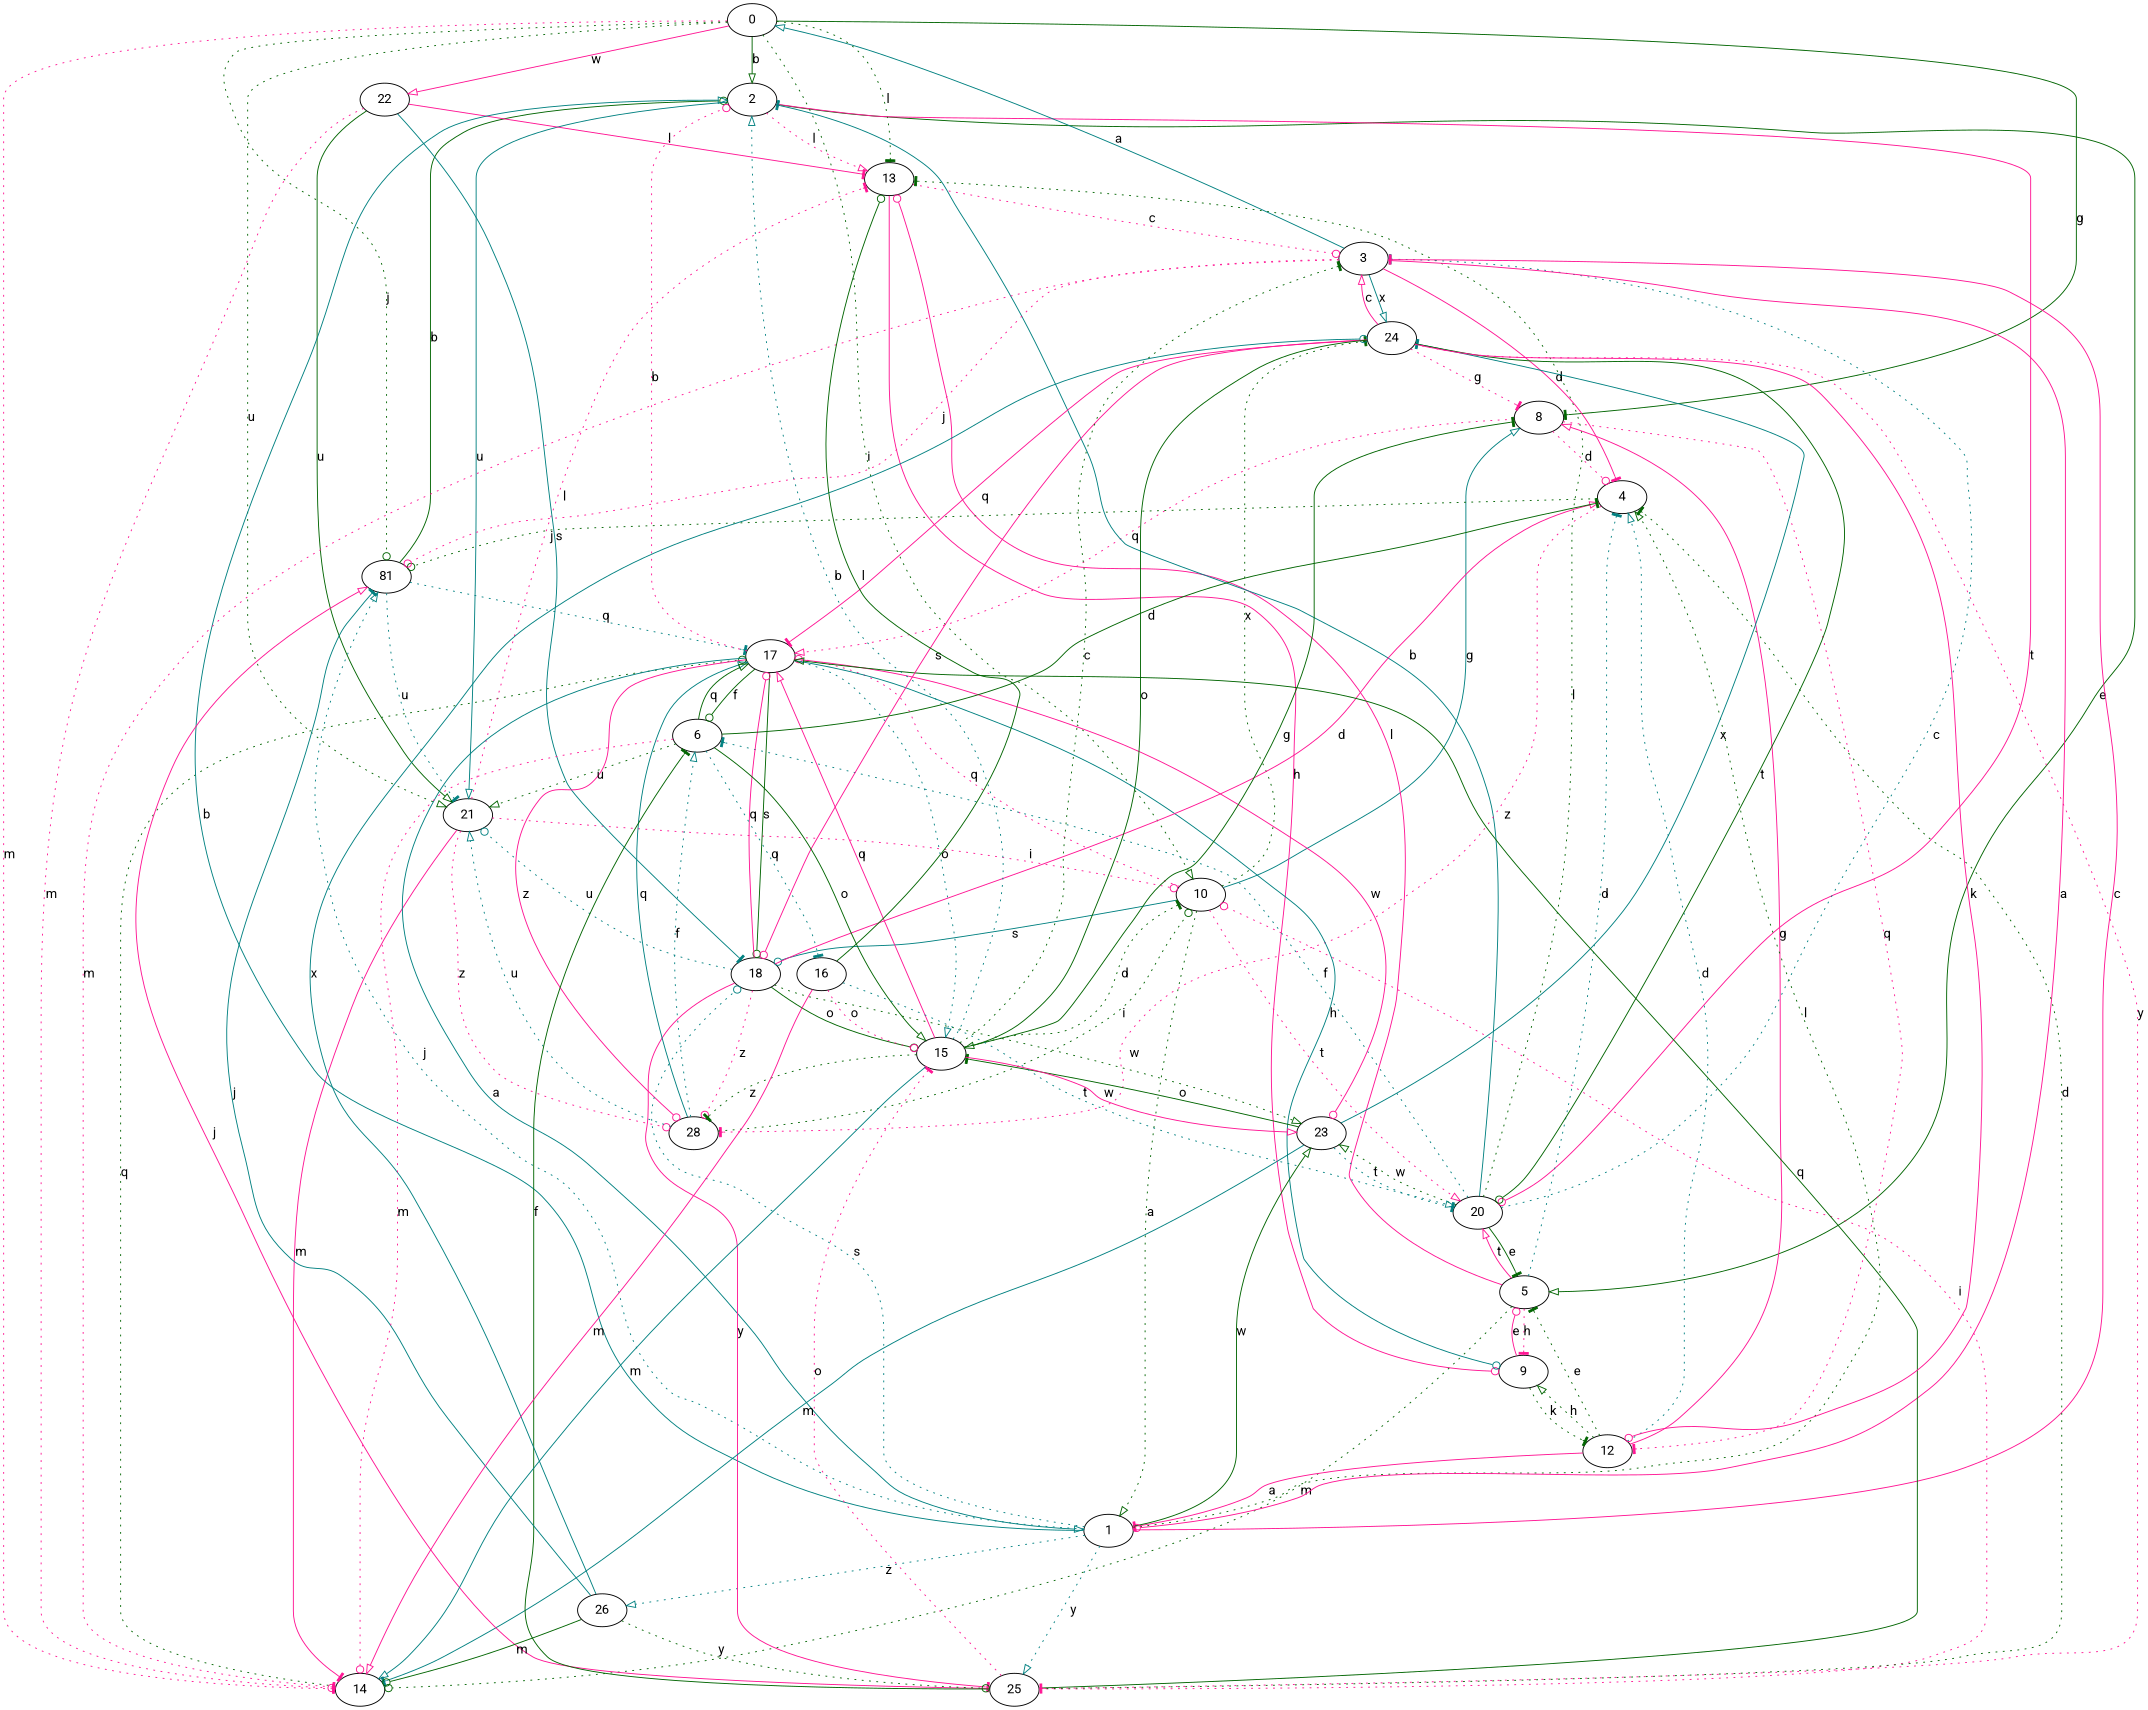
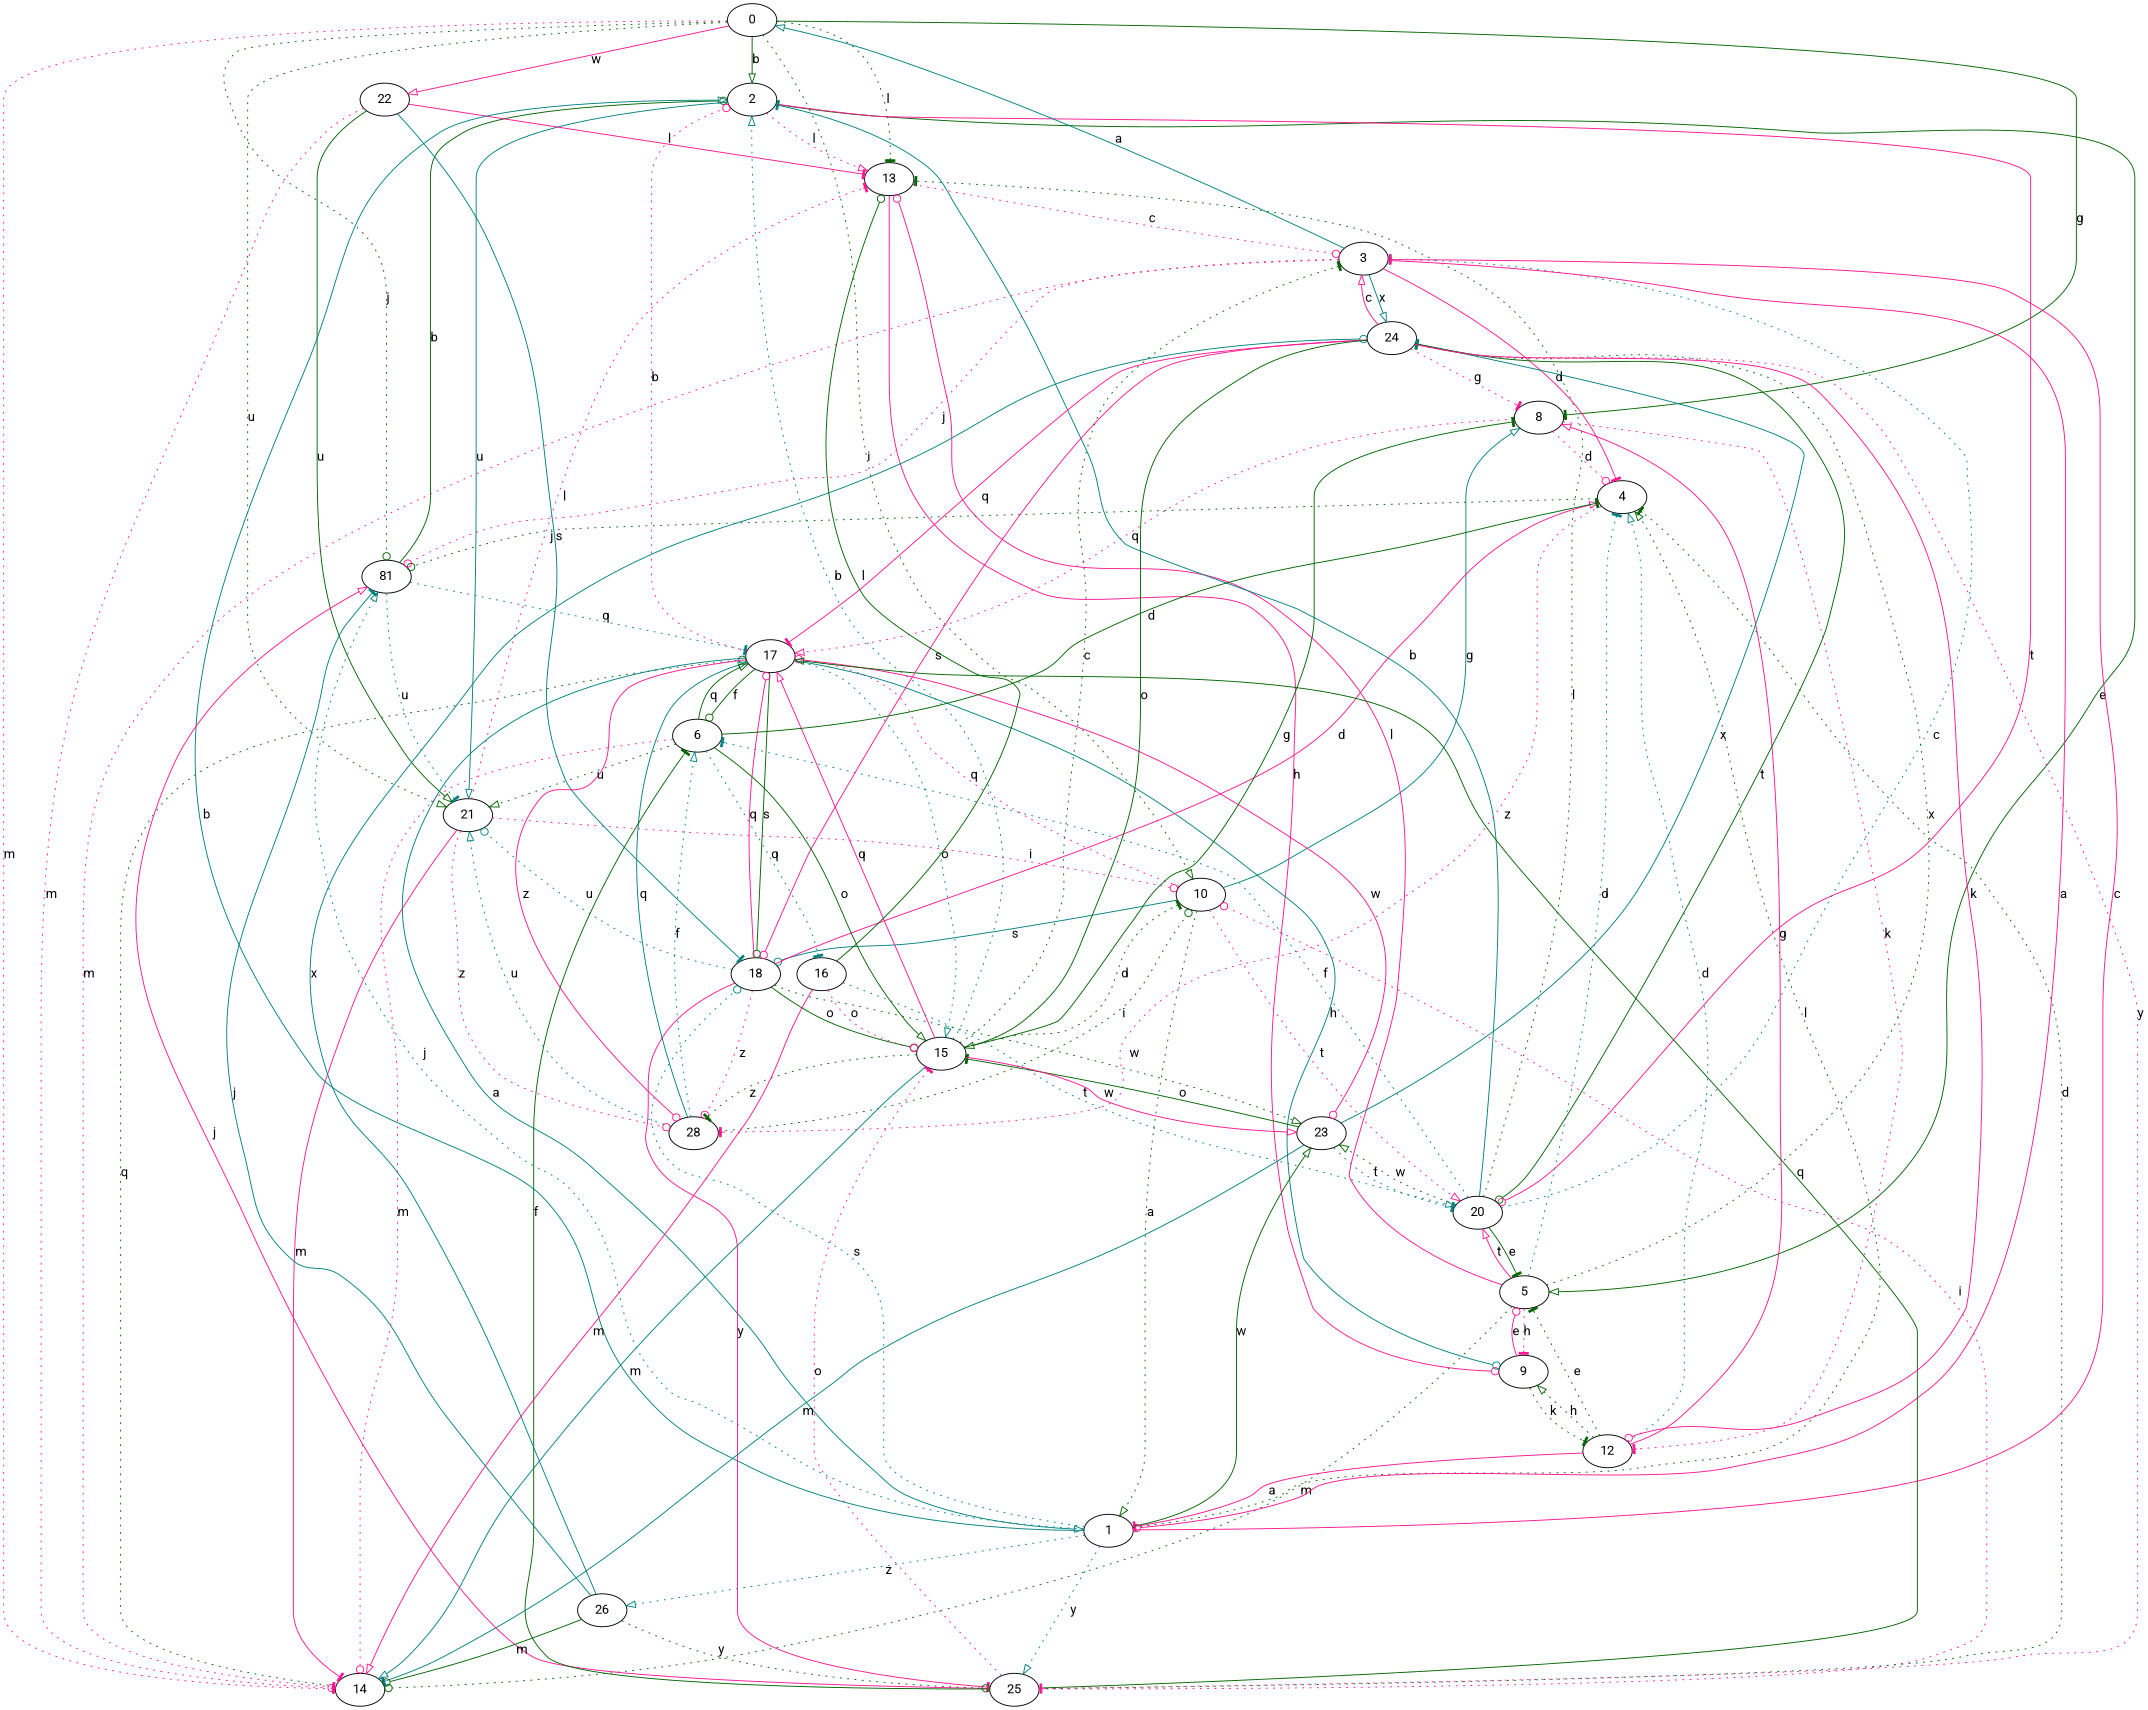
edge "10" -> "24": now "5" -> "24"
edge "8" -> "12": label "q" -> "k"
